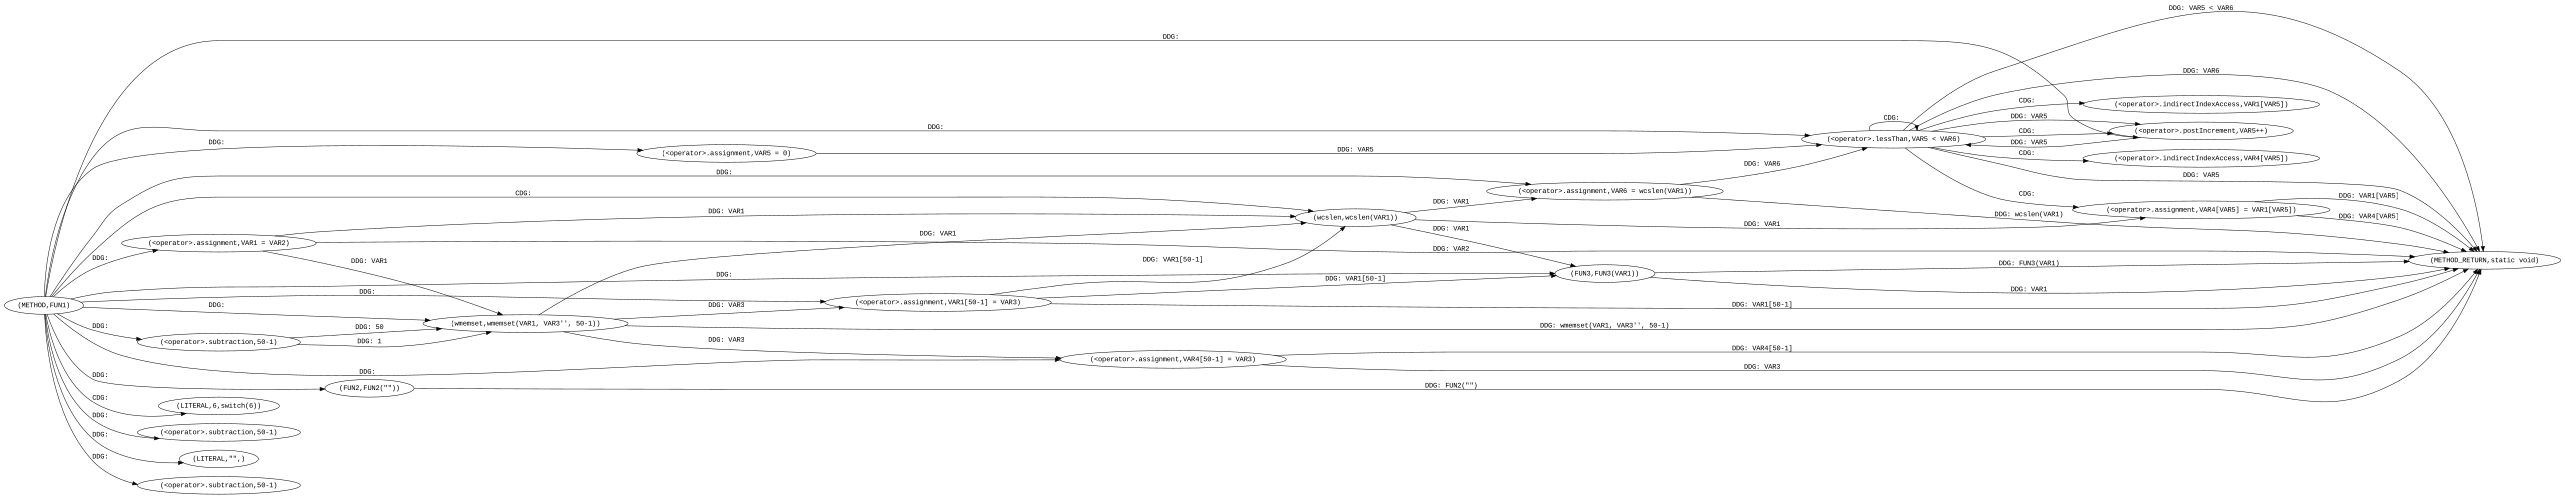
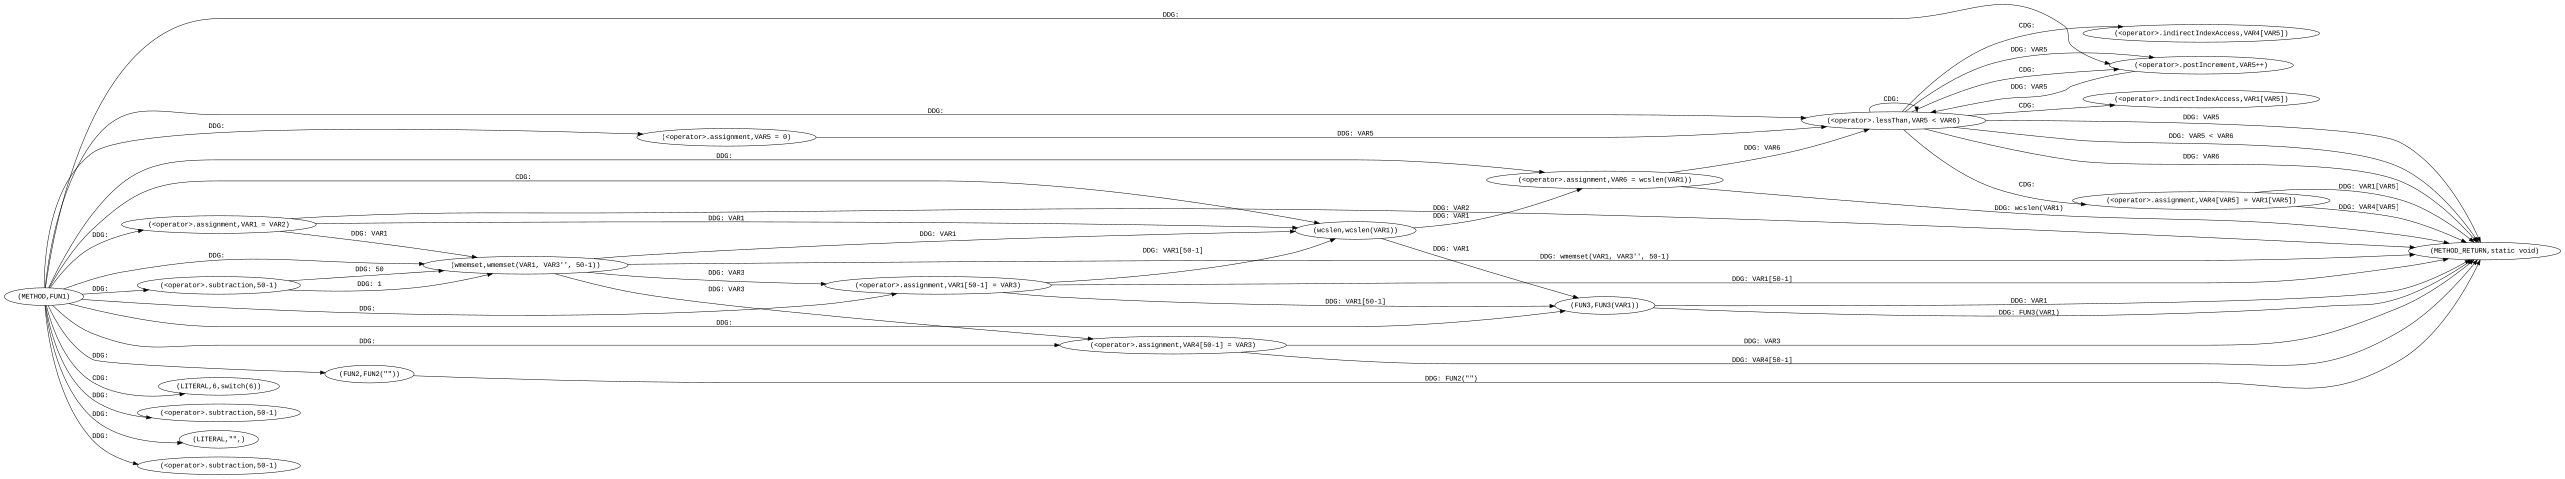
edge "(wcslen,wcslen(VAR1))" -> "(<operator>.assignment,VAR4[VAR5] = VAR1[VAR5])": removed, label "DDG: VAR1"
